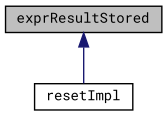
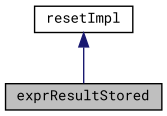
edge "resetImpl" -> "exprResultStored": reversed
